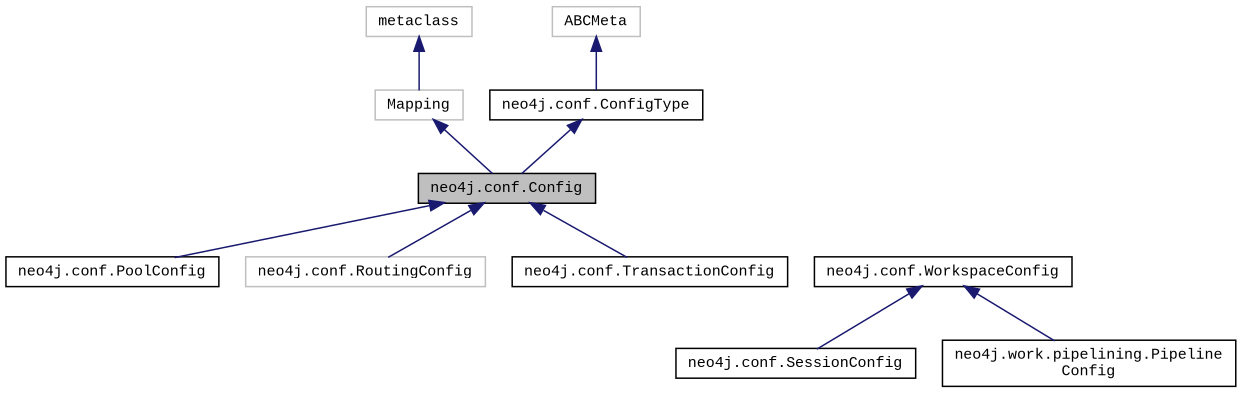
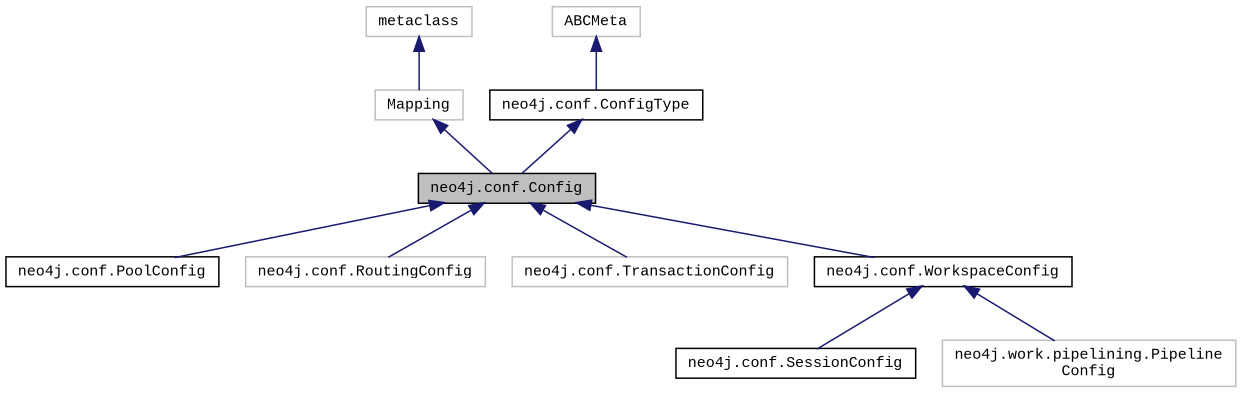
edge "neo4j.conf.WorkspaceConfig" -> "neo4j.conf.Config": added
node "neo4j.conf.TransactionConfig": color black -> grey75
node "neo4j.work.pipelining.Pipeline Config": color black -> grey75
